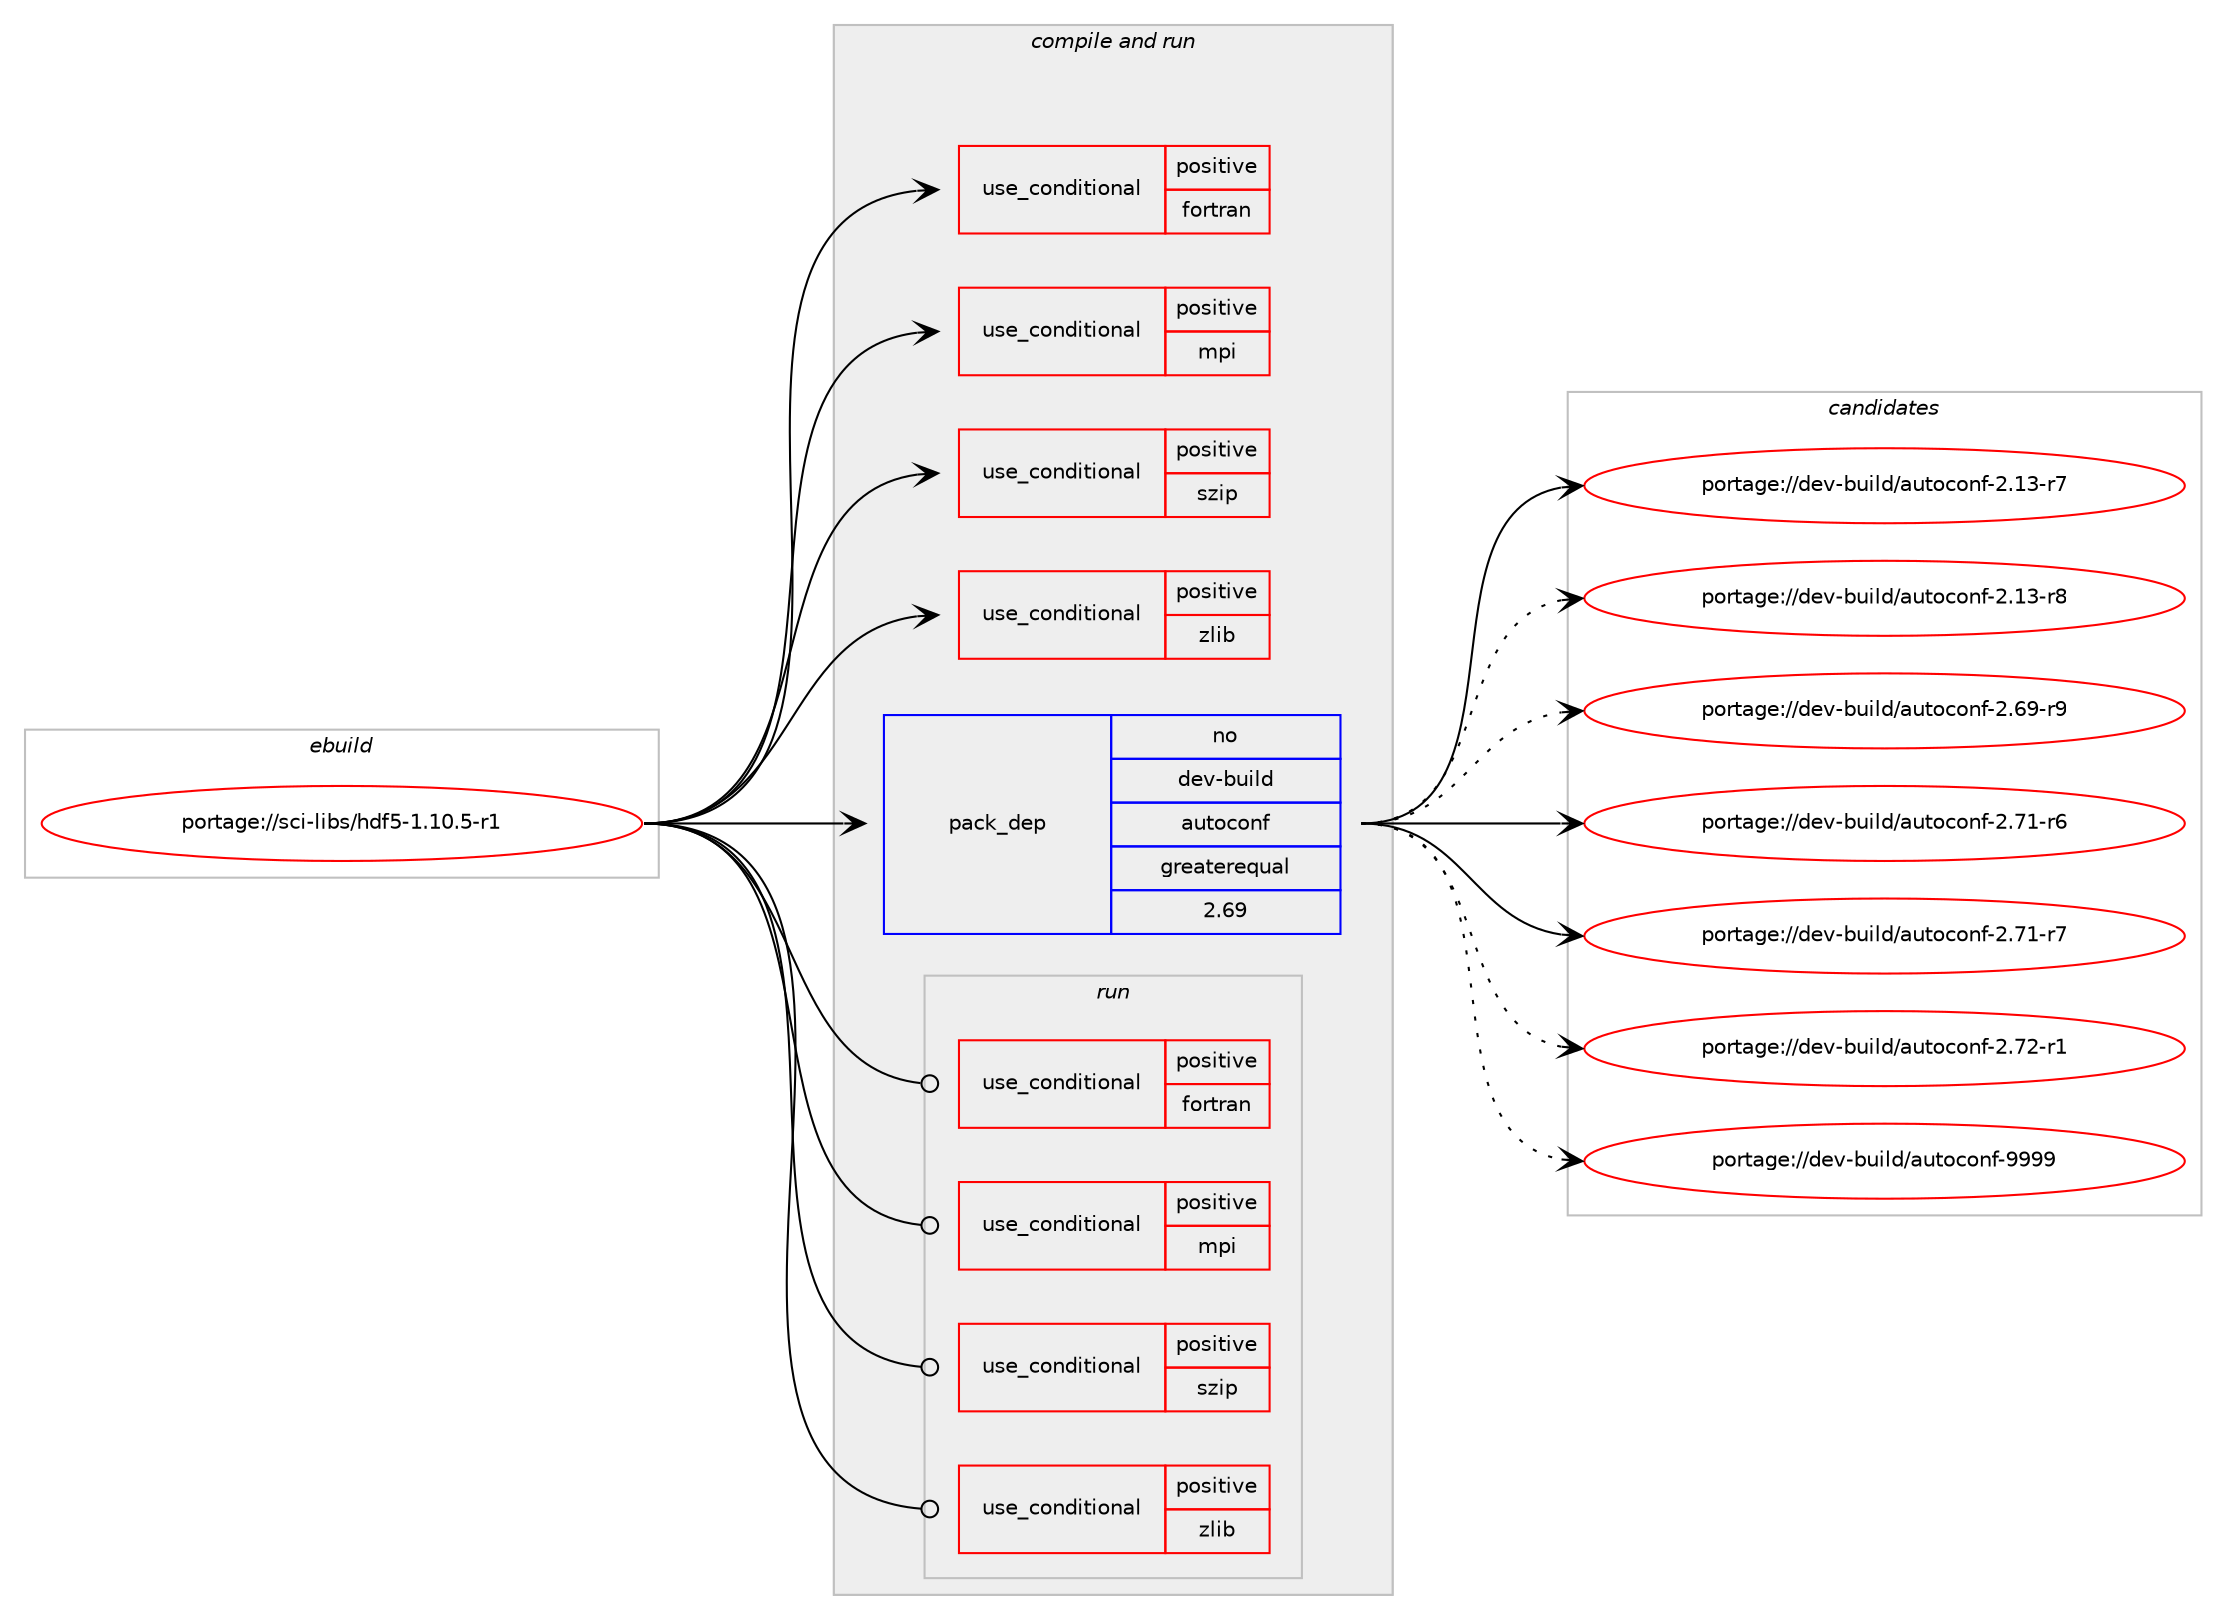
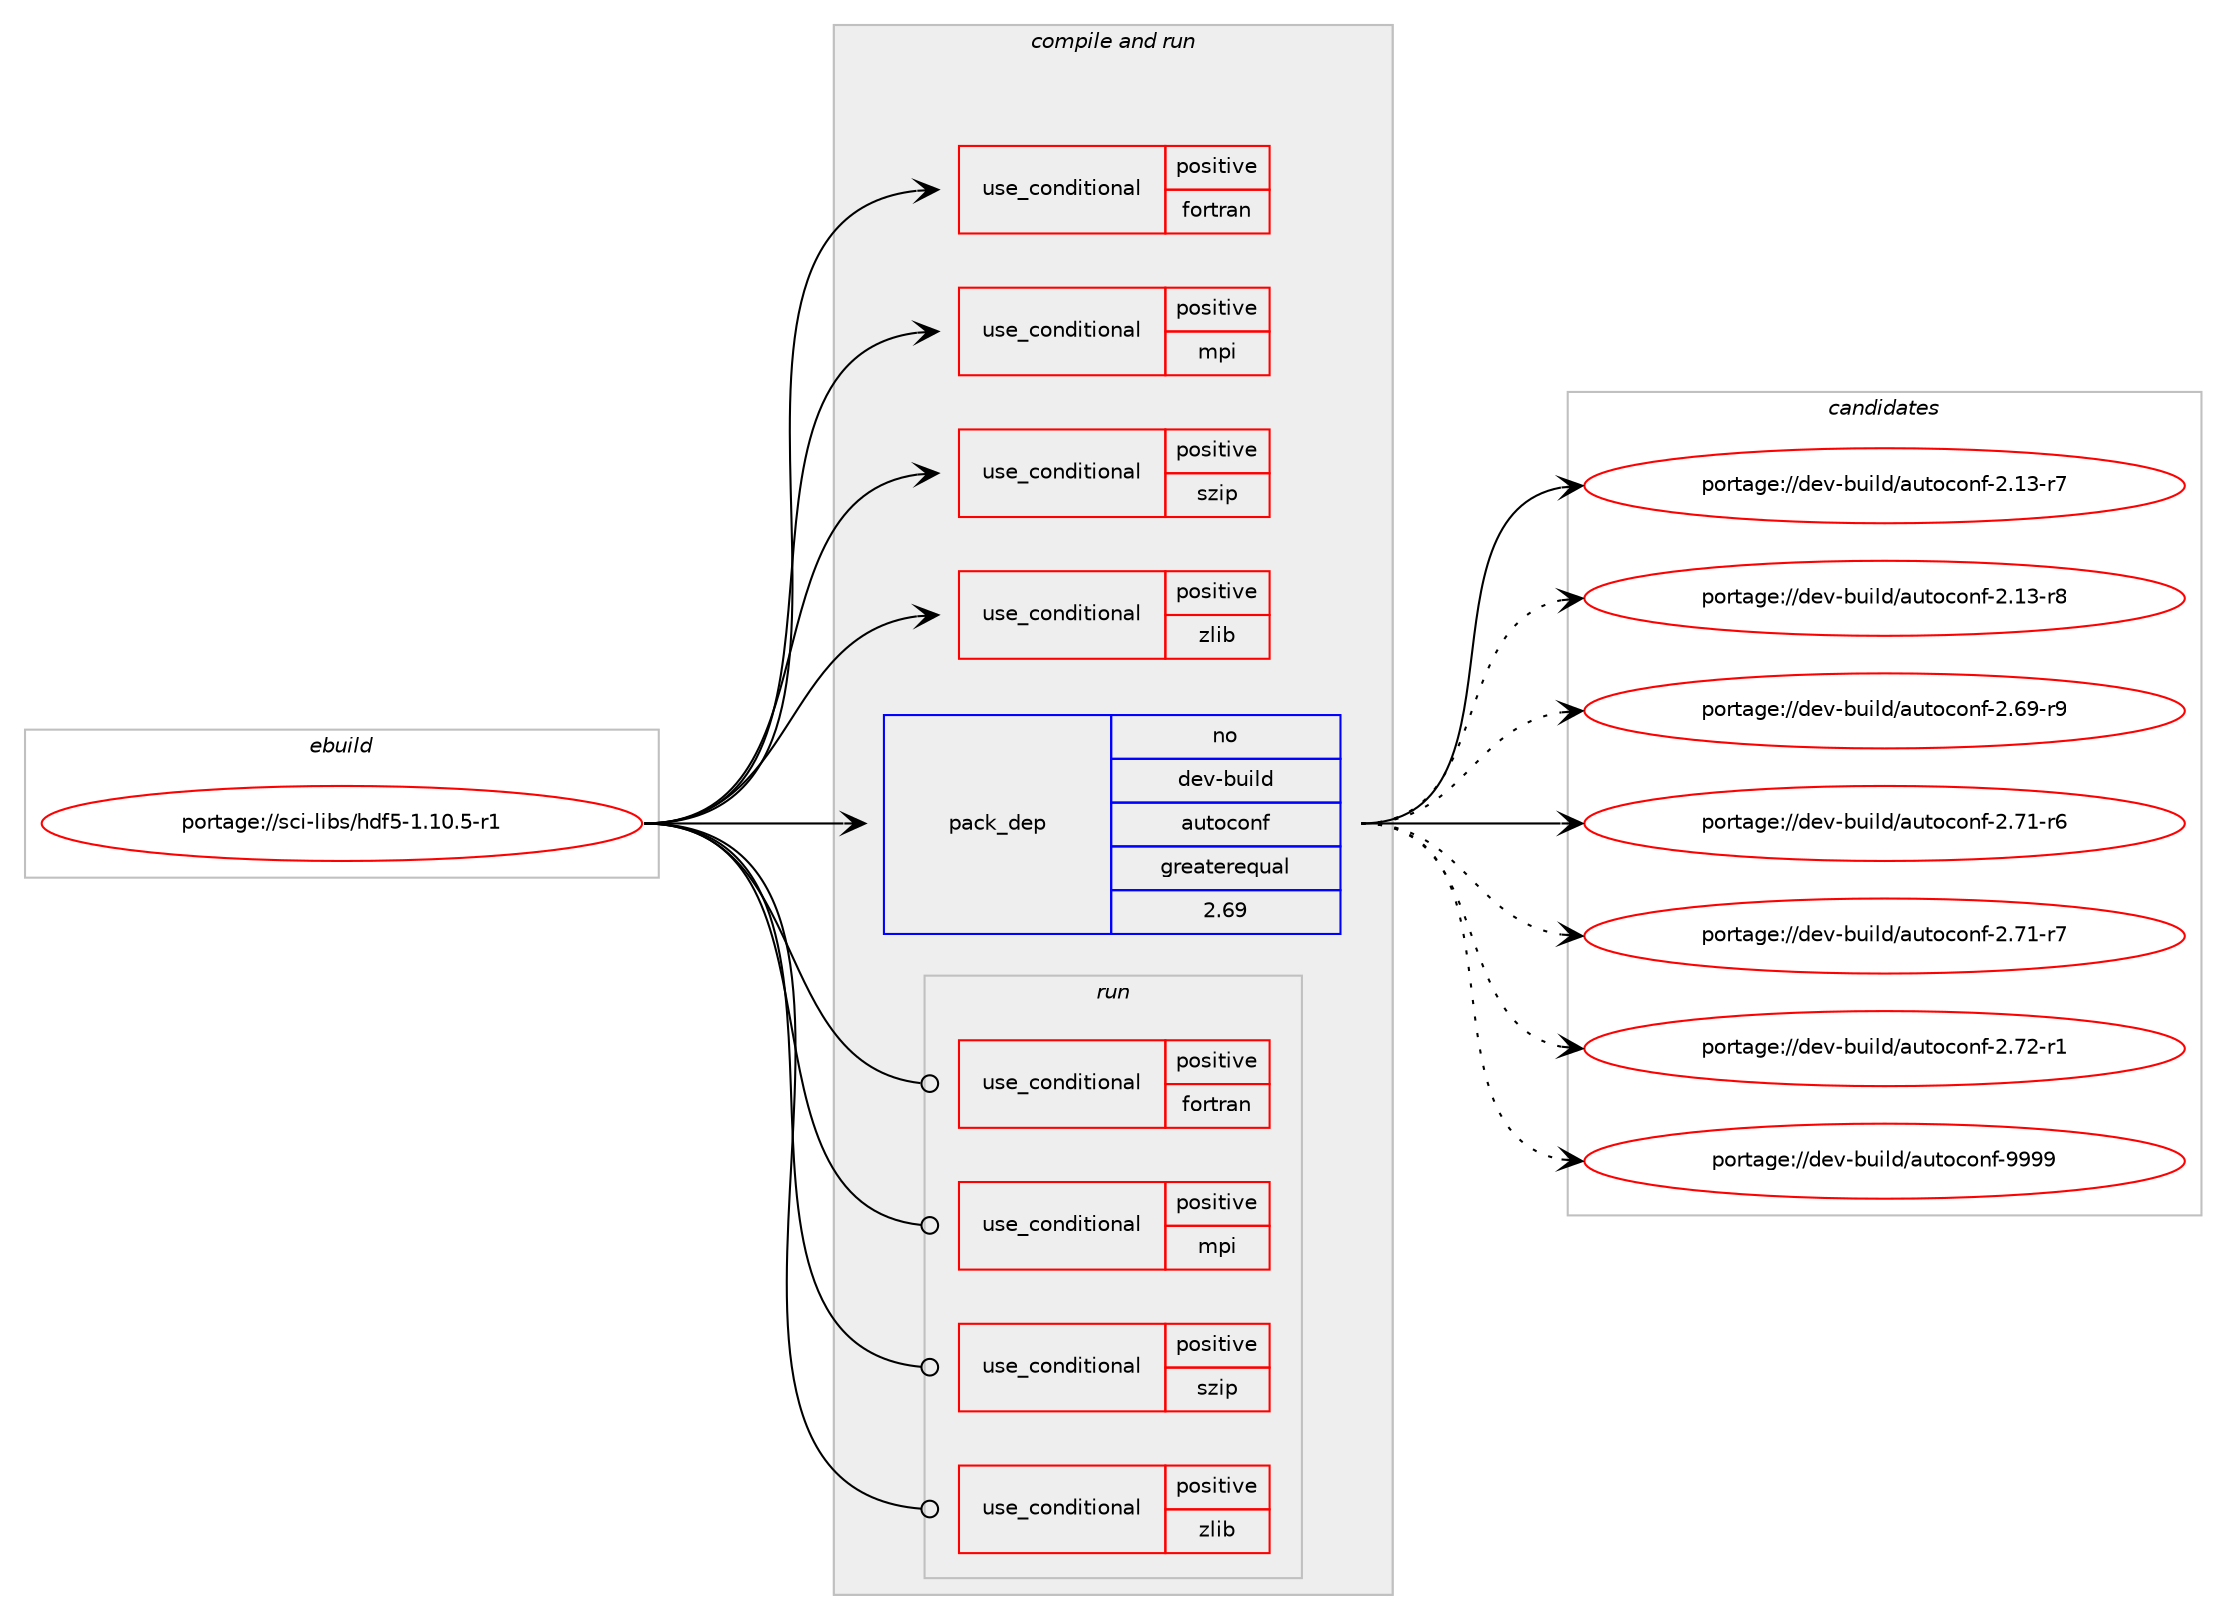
edge "pack_dep" -> "portage://dev-build/autoconf-2.71-r7": style solid -> dotted
